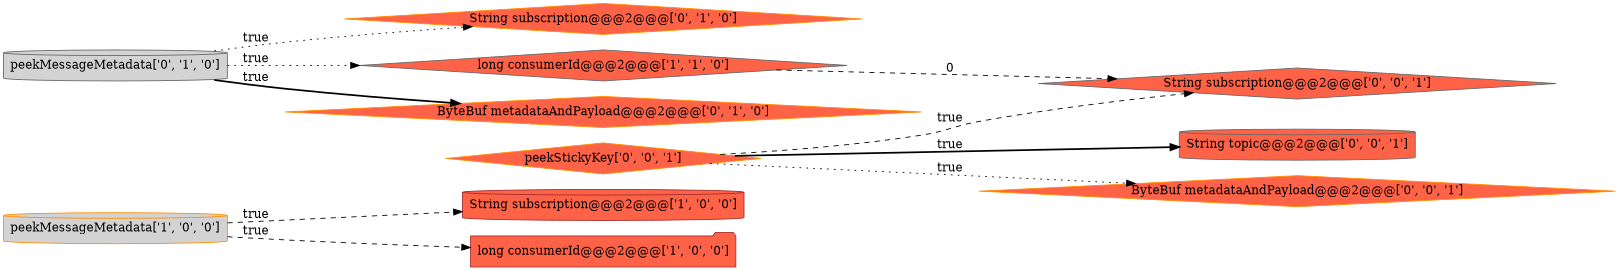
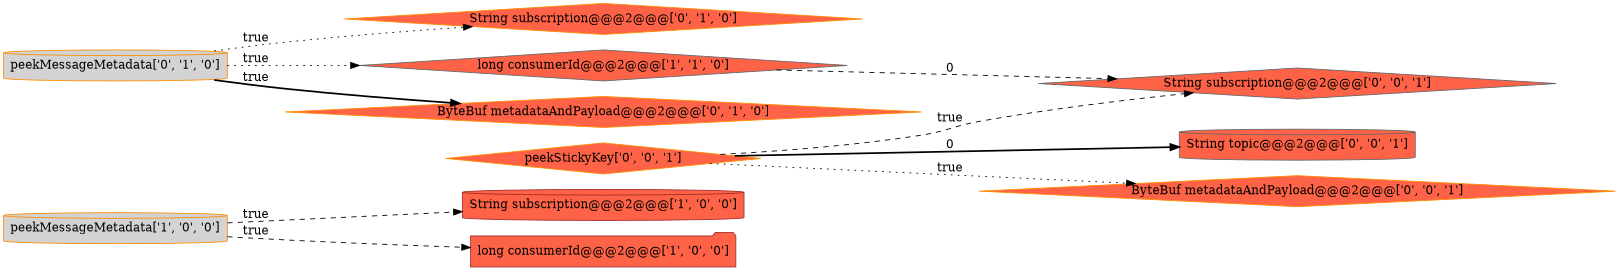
node "peekMessageMetadata['0', '1', '0']": color gray40 -> darkorange
edge "peekStickyKey['0', '0', '1']" -> "String topic@@@2@@@['0', '0', '1']": label "true" -> "0"
